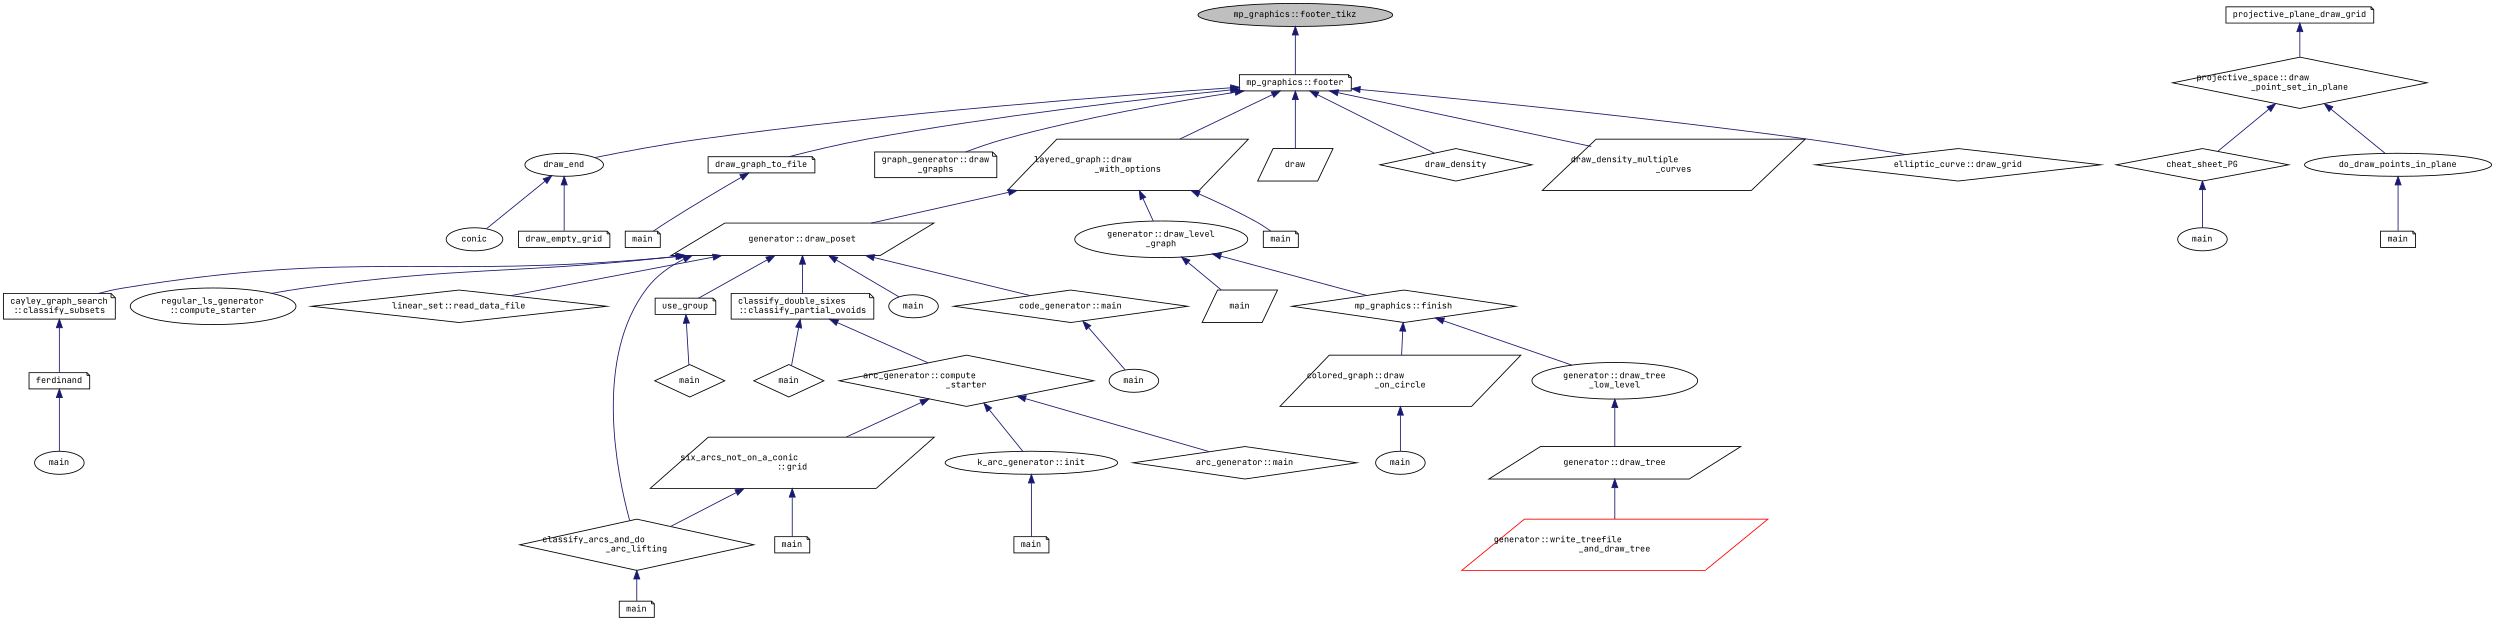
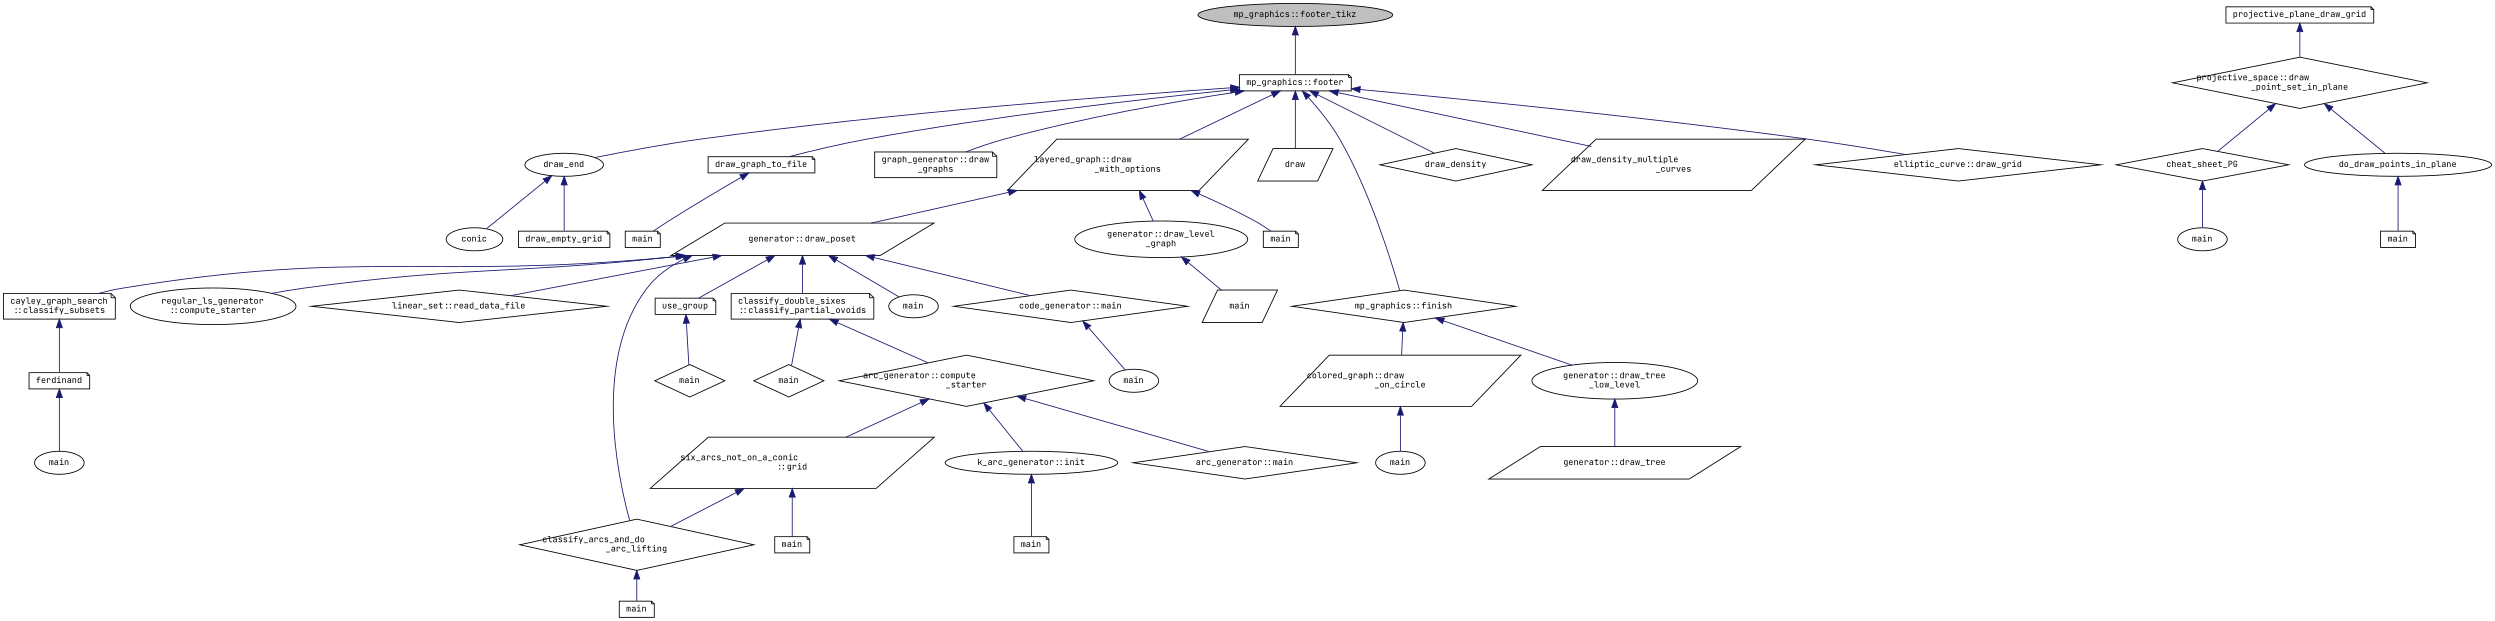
edge "mp_graphics::finish" -> "generator::draw_level _graph": now "mp_graphics::finish" -> "mp_graphics::footer"
node "generator::write_treefile _and_draw_tree": removed
